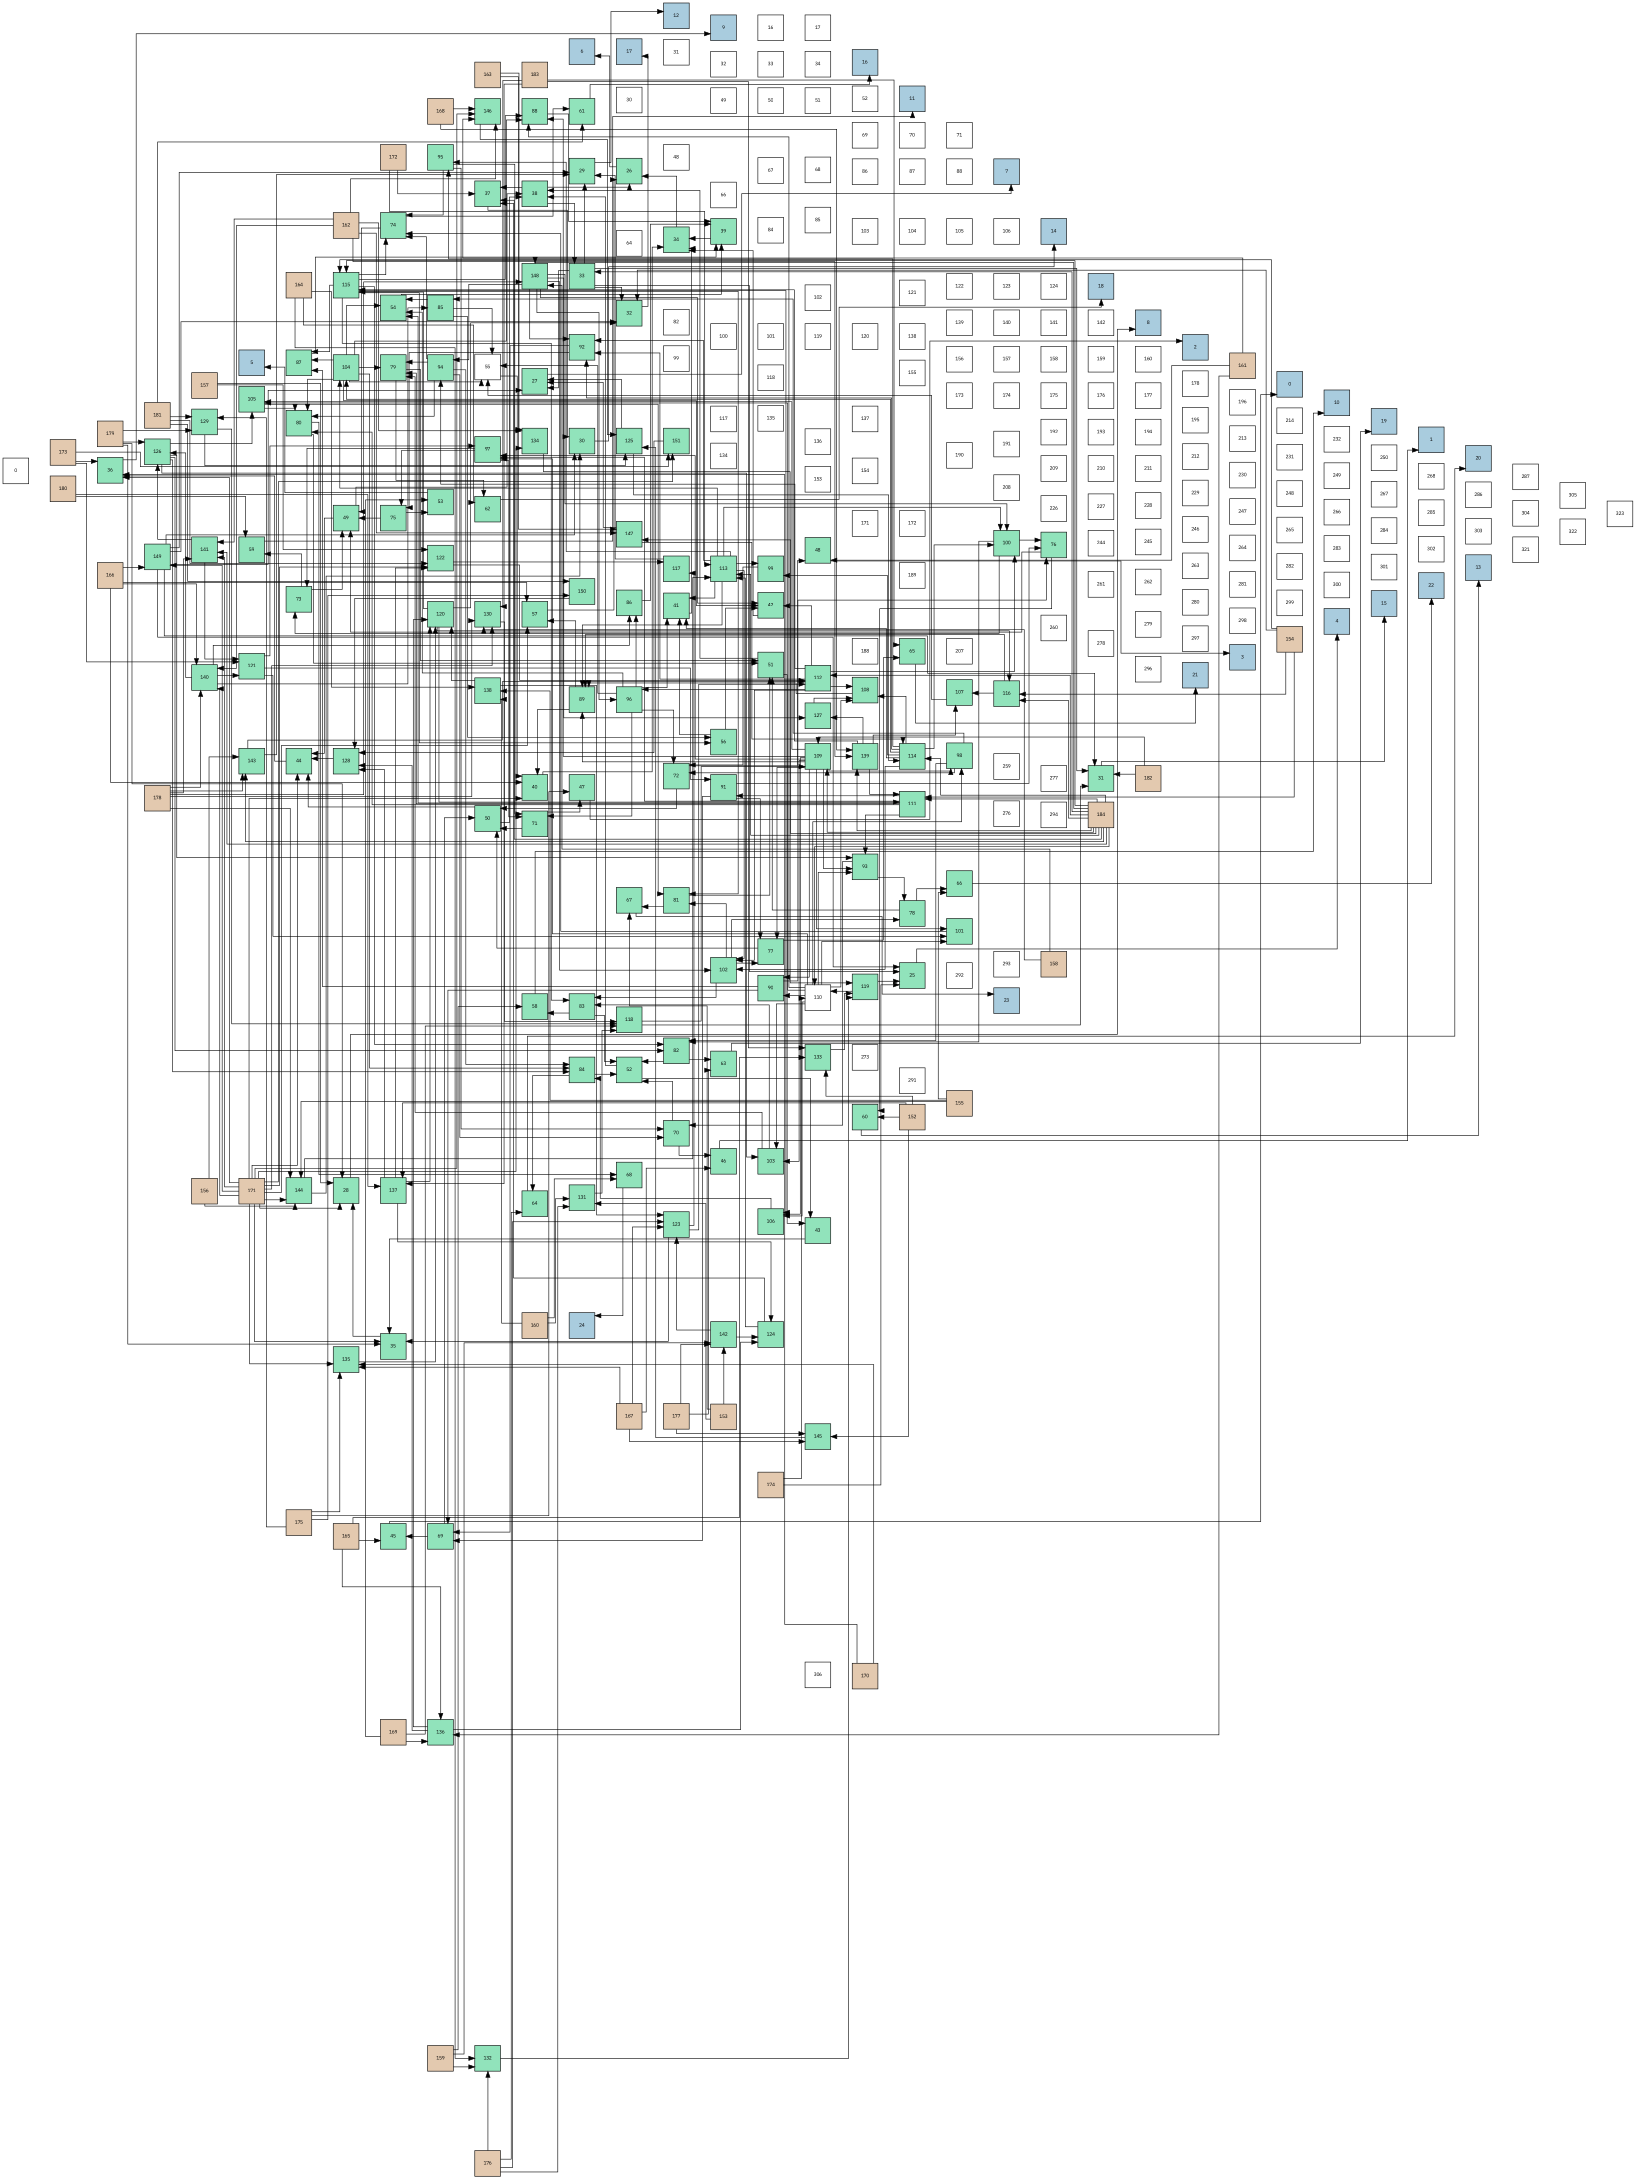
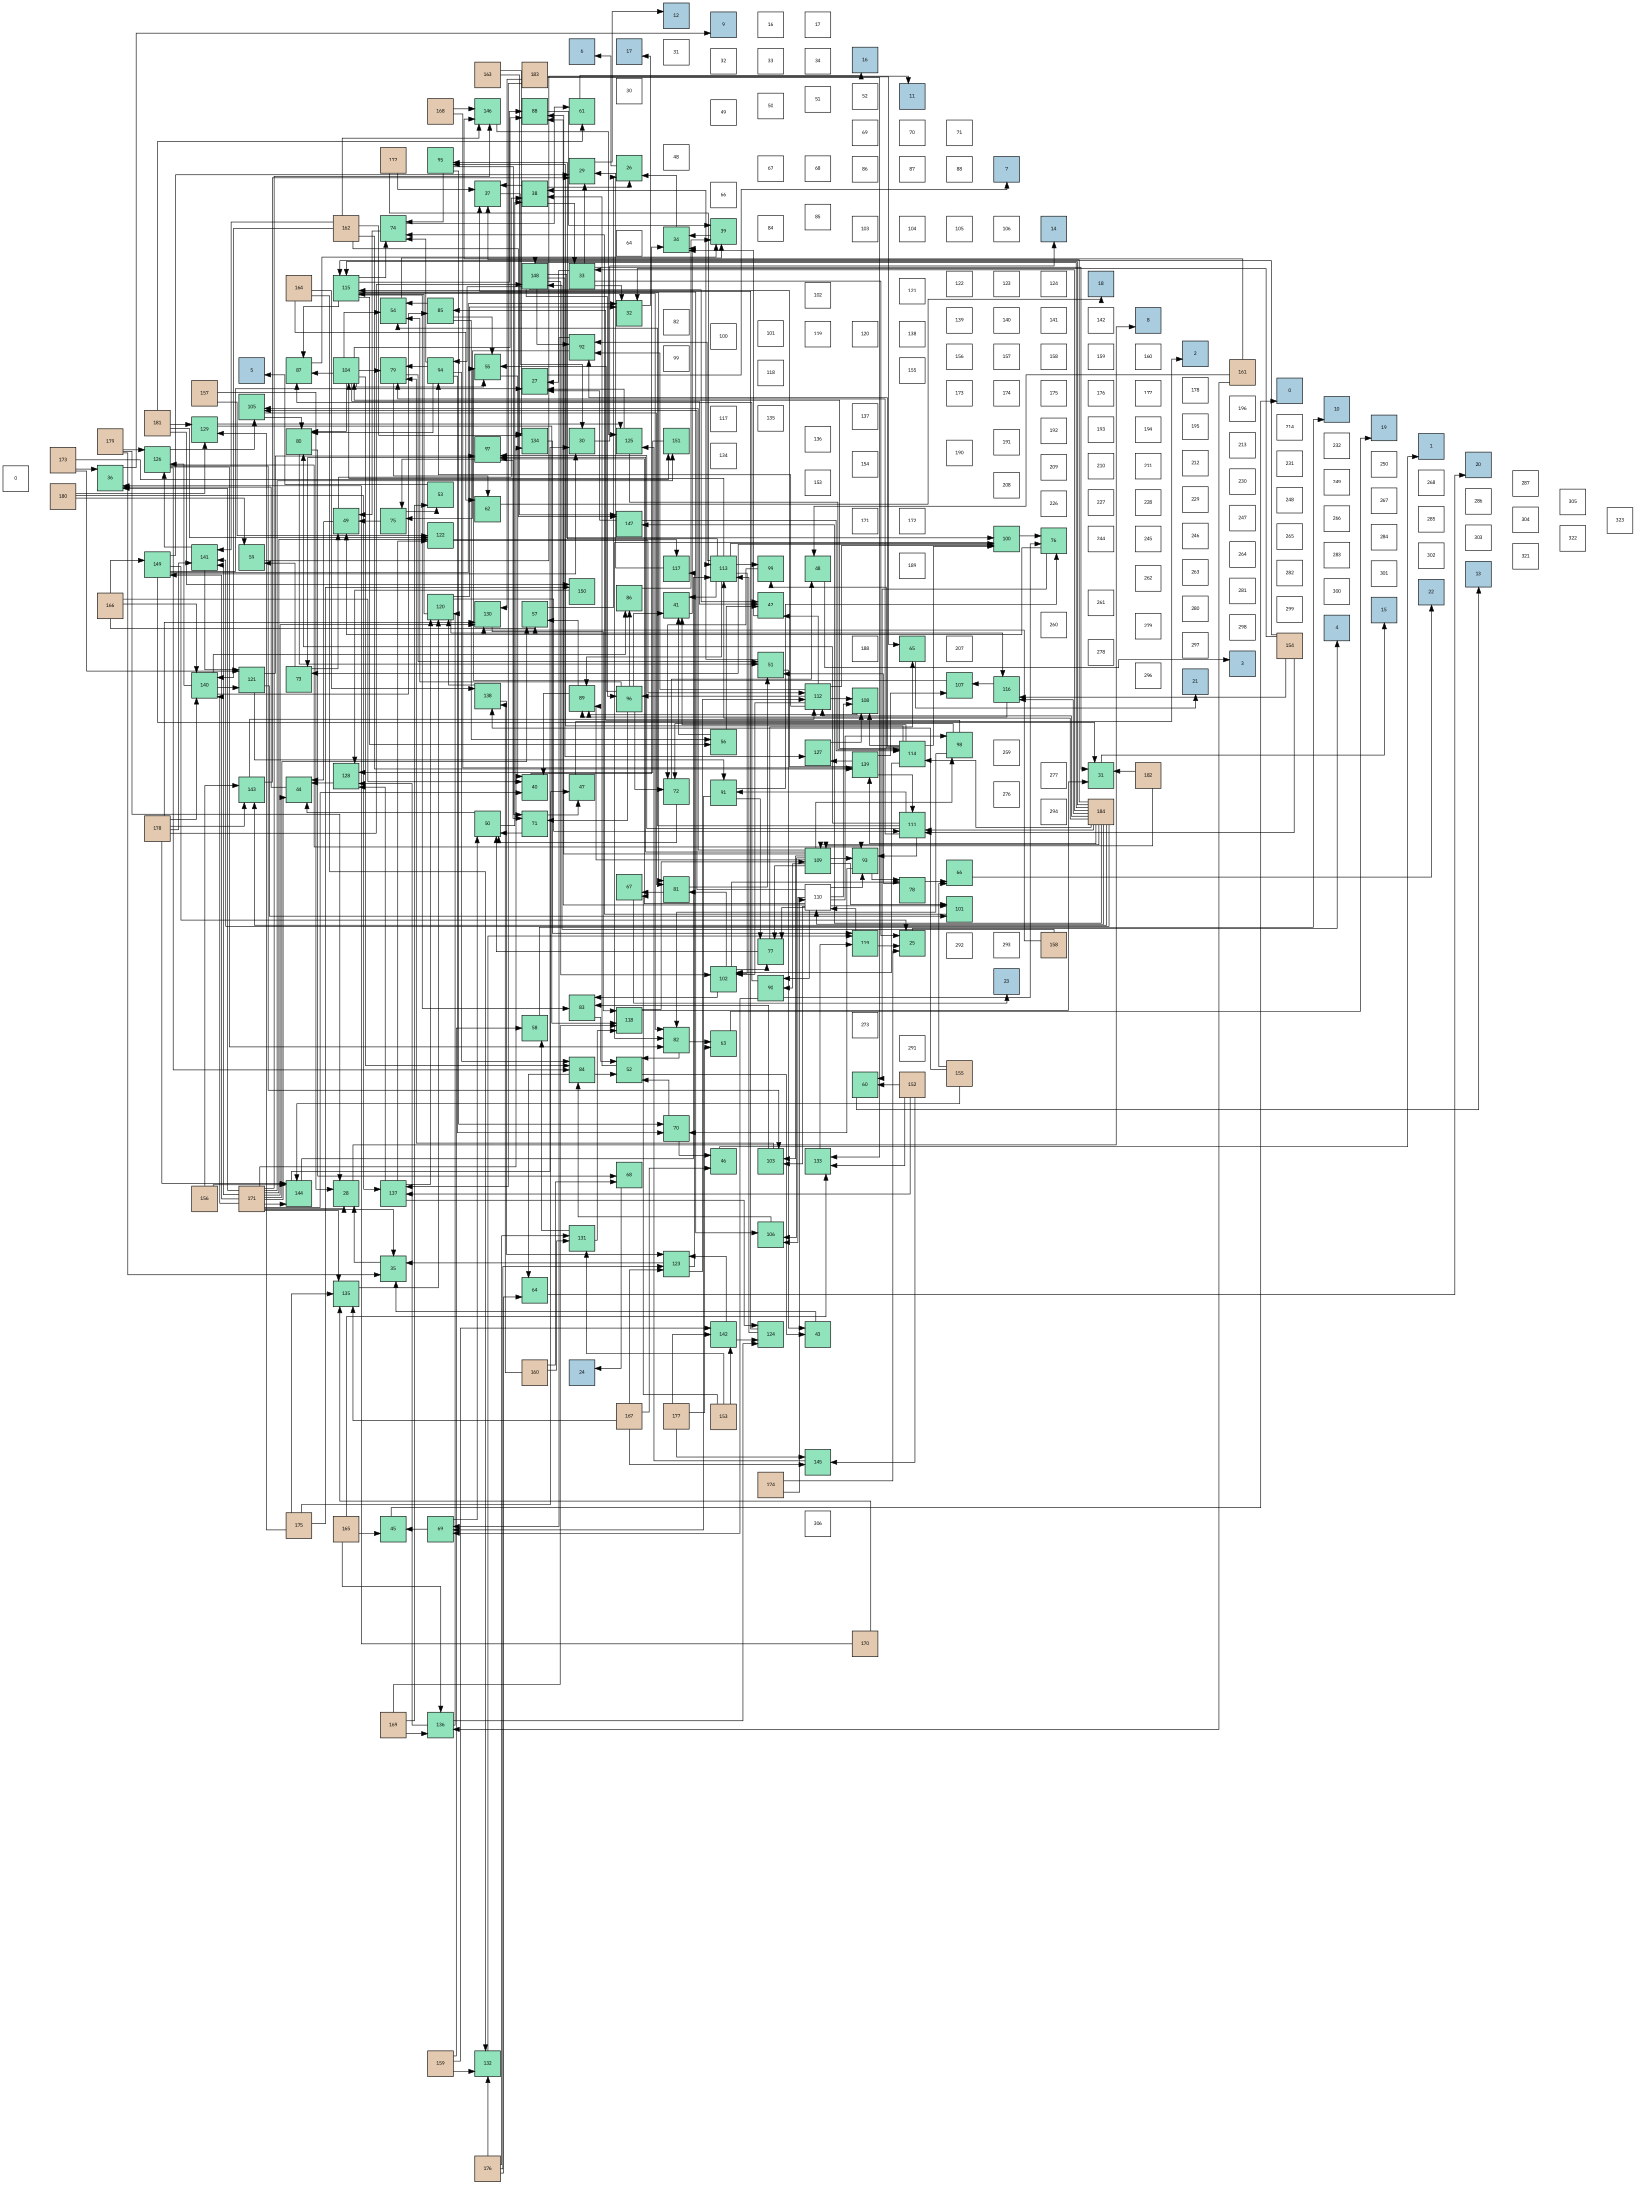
node "55": fillcolor #ffffff -> #91e3bb
edge "179" -> "129": now "180" -> "129"
edge "110" -> "77": added
edge "83" -> "58": now "131" -> "58"
